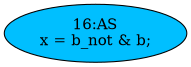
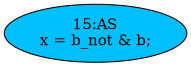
node "16:AS x = b_not & b;": label "16:AS x = b_not & b;" -> "15:AS x = b_not & b;"
